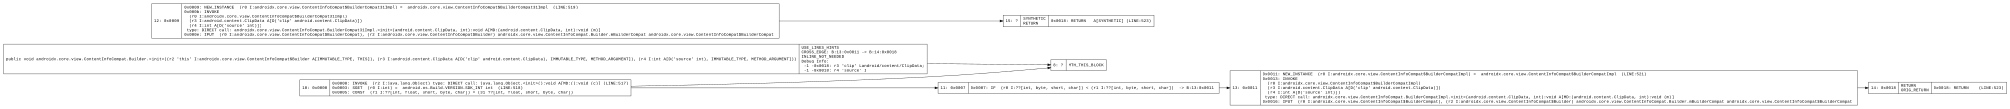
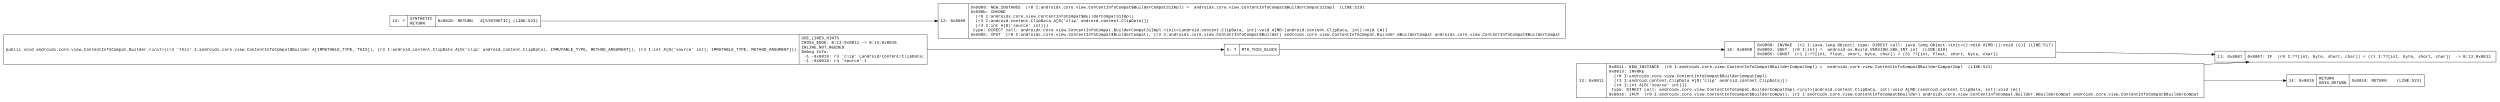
edge "12: 0x0009" -> "15: ?": reversed
edge "10: 0x0000" -> "8: ?": reversed
edge "11: 0x0007" -> "13: 0x0011": reversed
